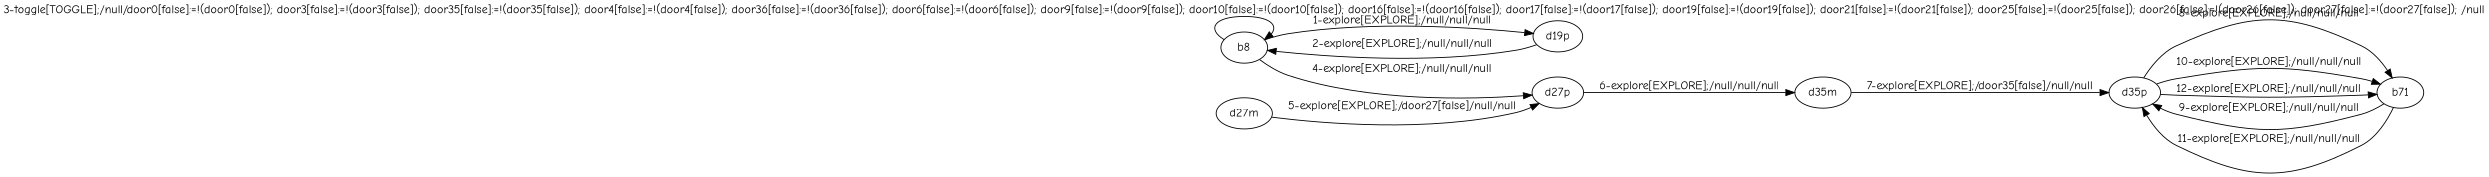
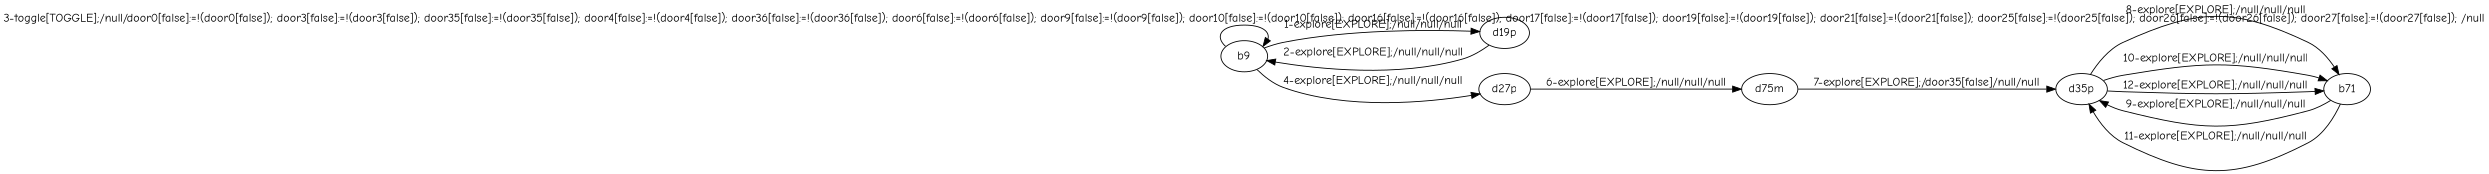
node "b8": label "b8" -> "b9"
node "d35m": label "d35m" -> "d75m"
node "d27m": removed
